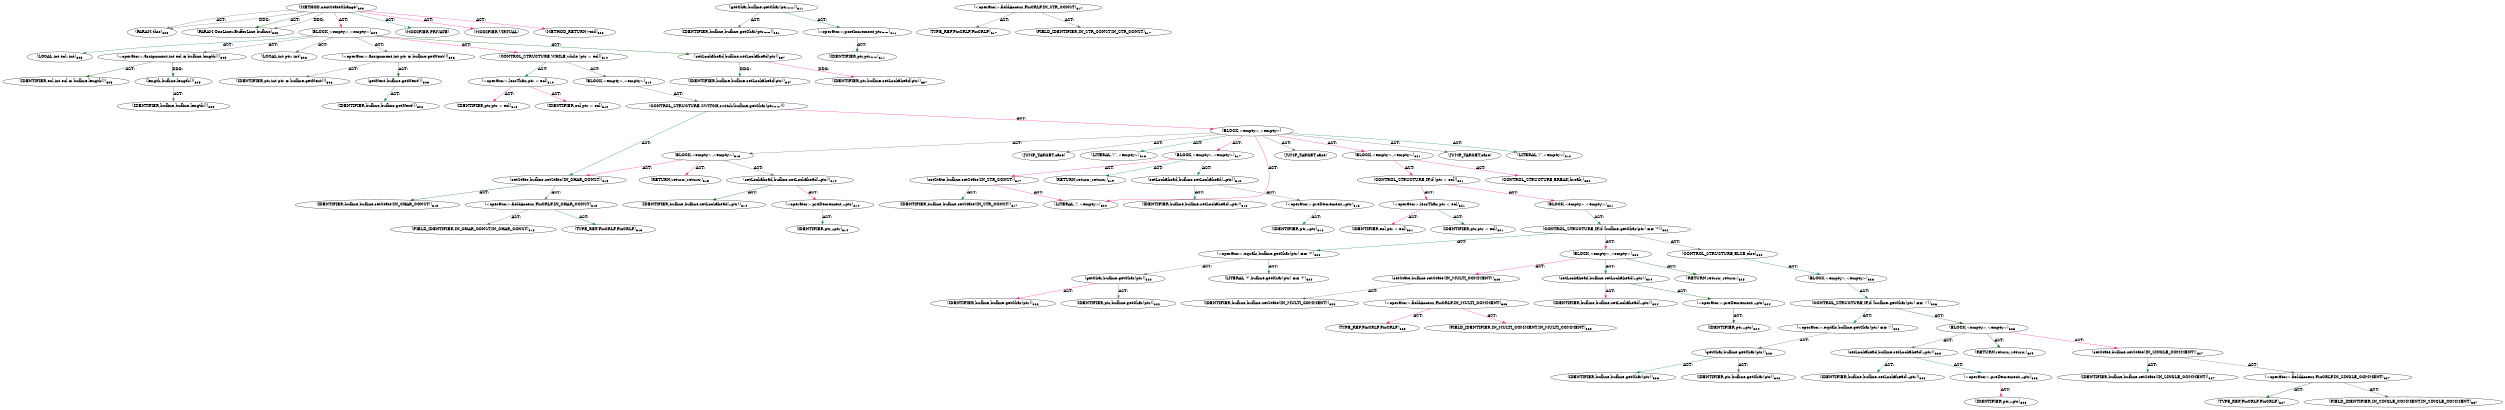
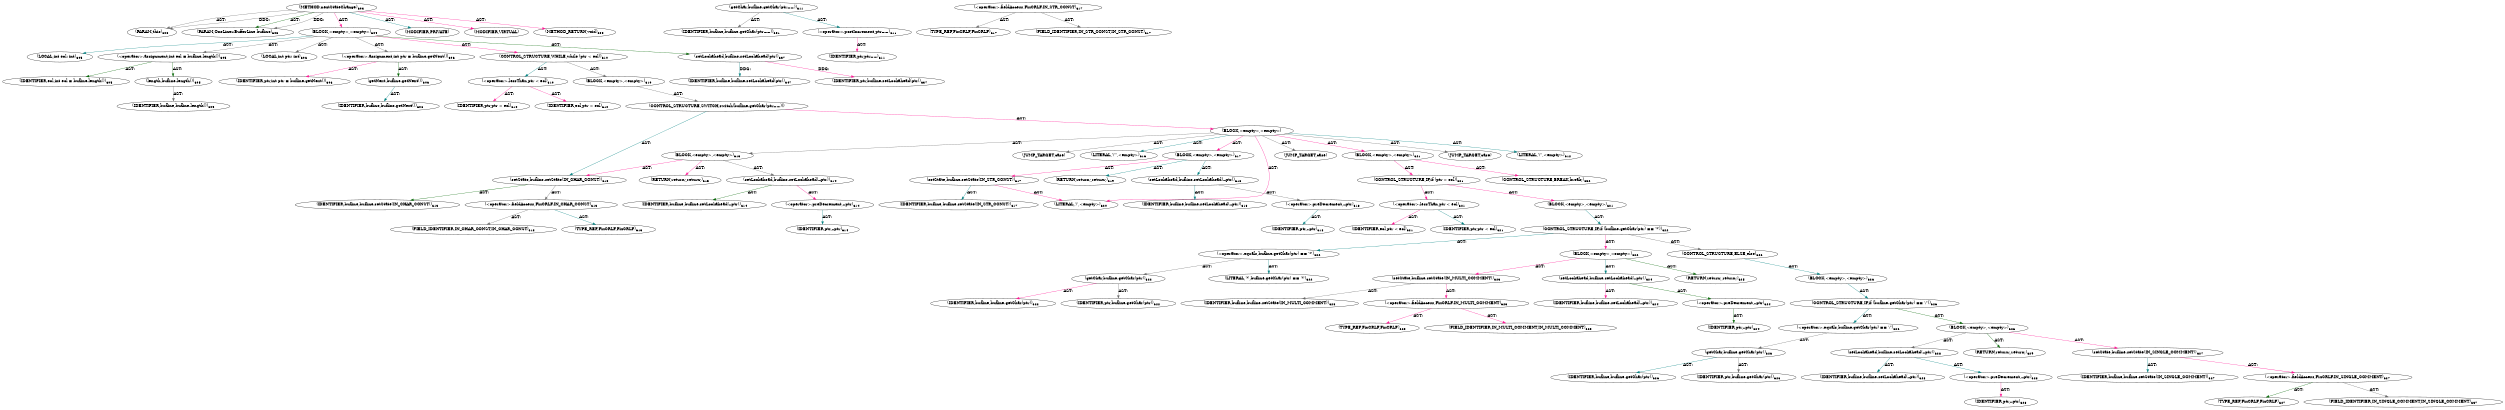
edge "(<operator>.postIncrement,ptr++)" -> "(IDENTIFIER,ptr,ptr++)": color darkgreen -> deeppink
edge "(<operator>.assignment,int eol = bufline.length())" -> "(length,bufline.length())": label "DDG: " -> "AST: "
edge "(<operator>.assignment,int ptr = bufline.getNext())" -> "(IDENTIFIER,ptr,int ptr = bufline.getNext())": color gray40 -> deeppink
edge "(setState,bufline.setState(IN_MULTI_COMMENT))" -> "(<operator>.fieldAccess,FixCRLF.IN_MULTI_COMMENT)": added, label "AST:"
edge "(setState,bufline.setState(IN_SINGLE_COMMENT))" -> "(<operator>.fieldAccess,FixCRLF.IN_SINGLE_COMMENT)": color gray40 -> deeppink
